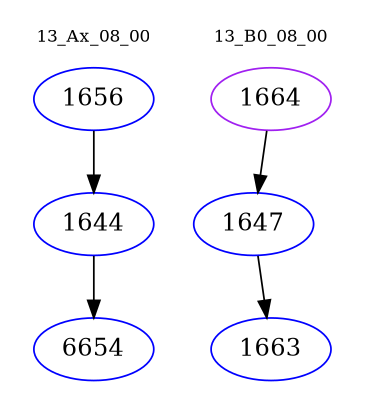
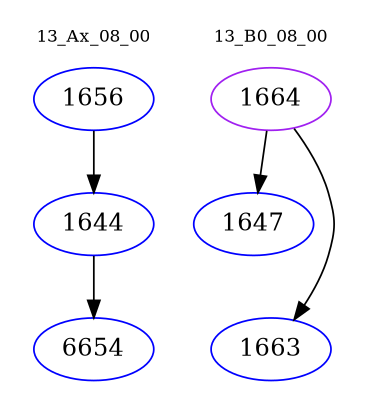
edge "1647" -> "1663": now "1664" -> "1663"
